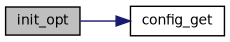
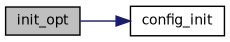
node "config_get": label "config_get" -> "config_init"
